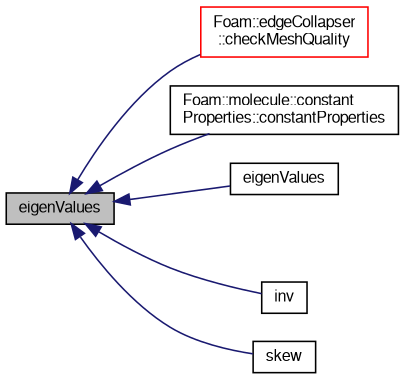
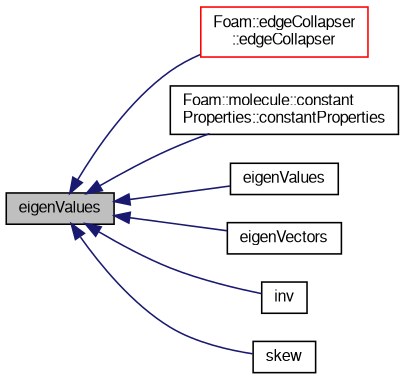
node "Foam::edgeCollapser ::checkMeshQuality": label "Foam::edgeCollapser ::checkMeshQuality" -> "Foam::edgeCollapser ::edgeCollapser"
node "eigenVectors": added
